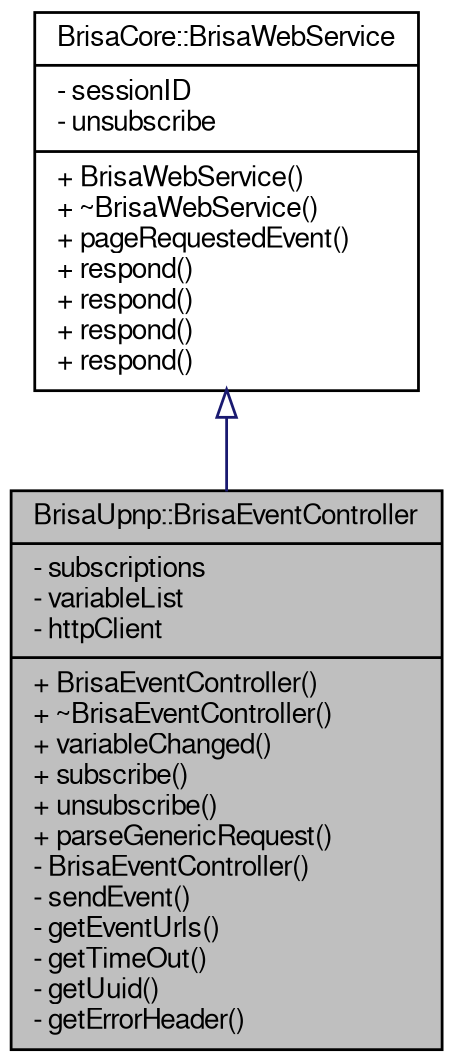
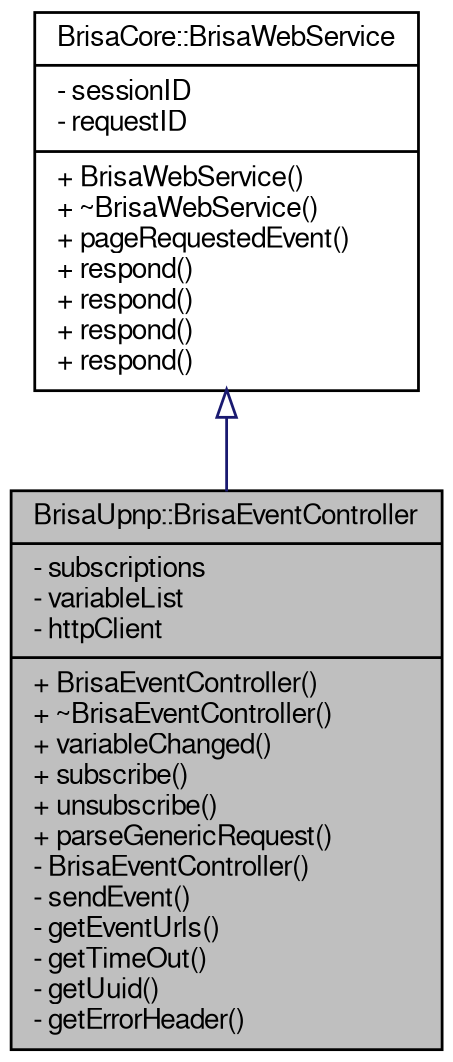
node "BrisaCore::BrisaWebService": text "- unsubscribe" -> "- requestID"
